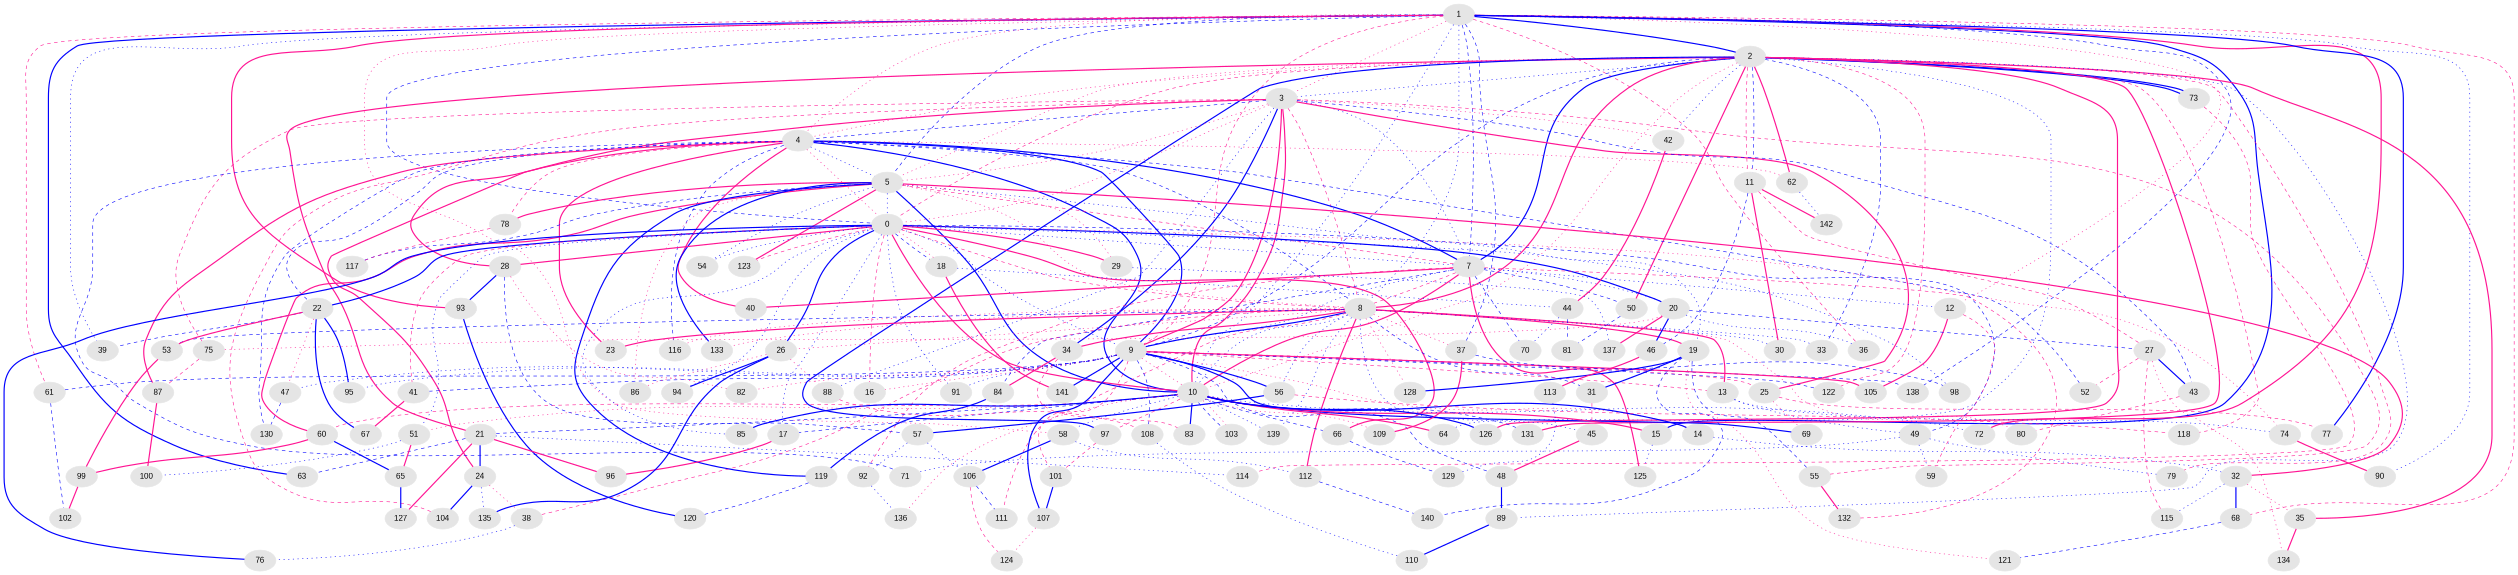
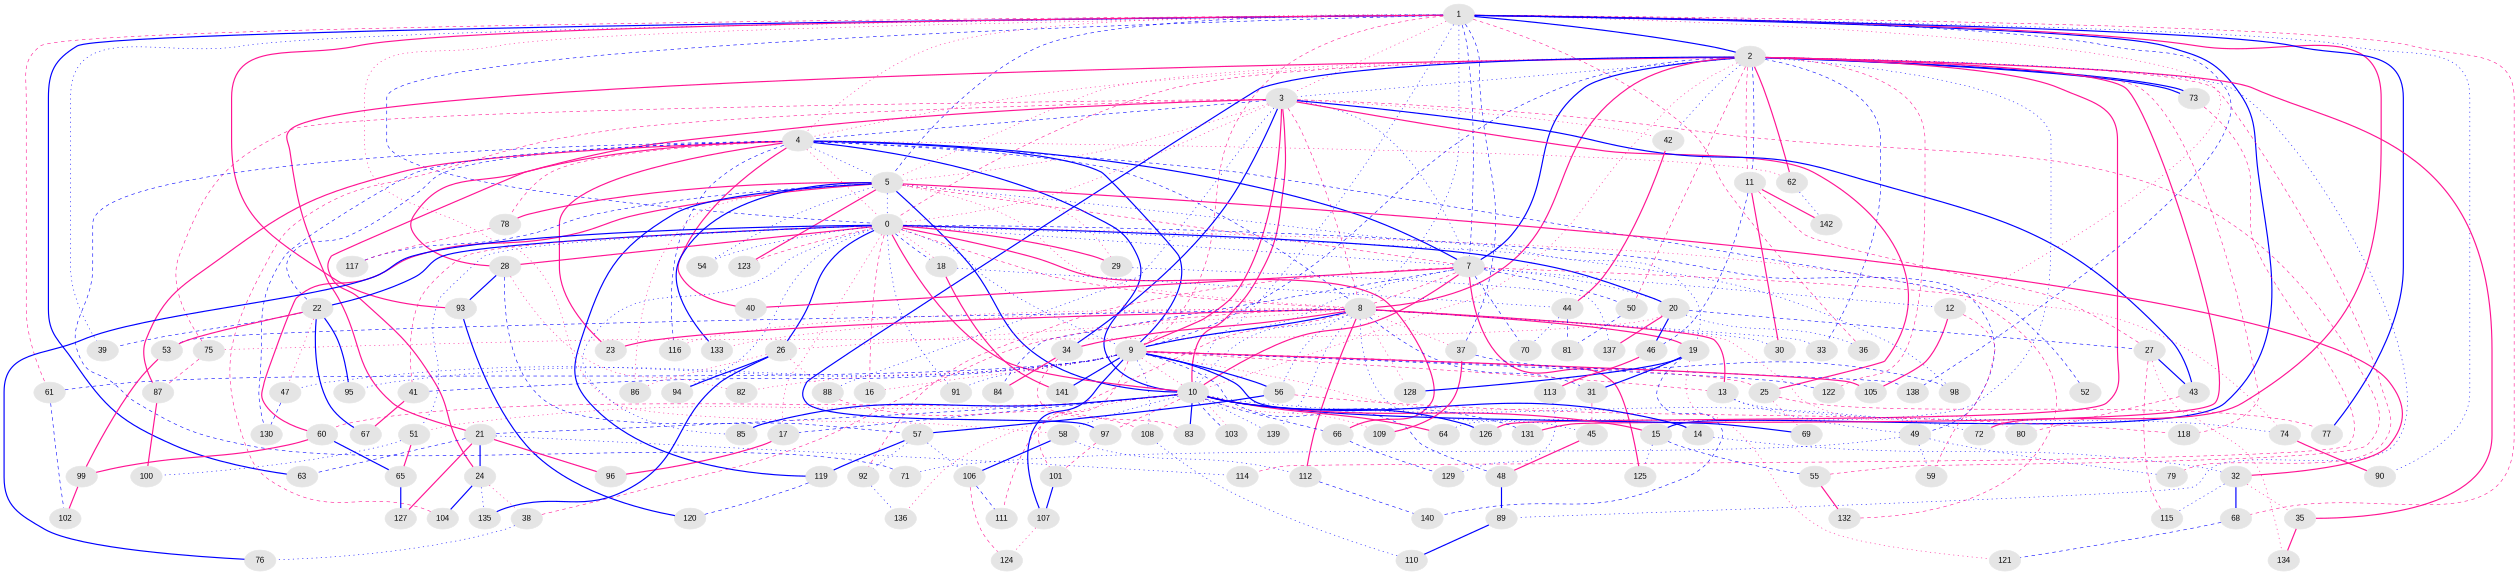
edge "3" -- "43": style dashed -> bold
edge "2" -- "50": style bold -> dashed
edge "0" -- "17": color blue -> deeppink
edge "27" -- "52": removed
edge "9" -- "108": style dashed -> dotted
edge "19" -- "55": now "15" -- "55"
edge "84" -- "119": now "57" -- "119"
